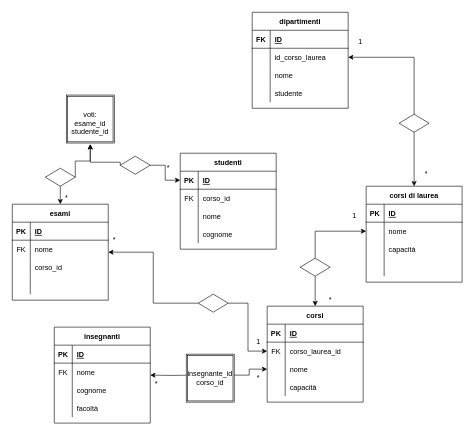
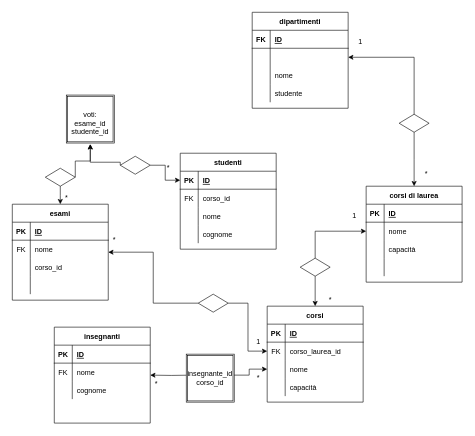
node "id_corso_laurea": removed
node "facoltà": removed
